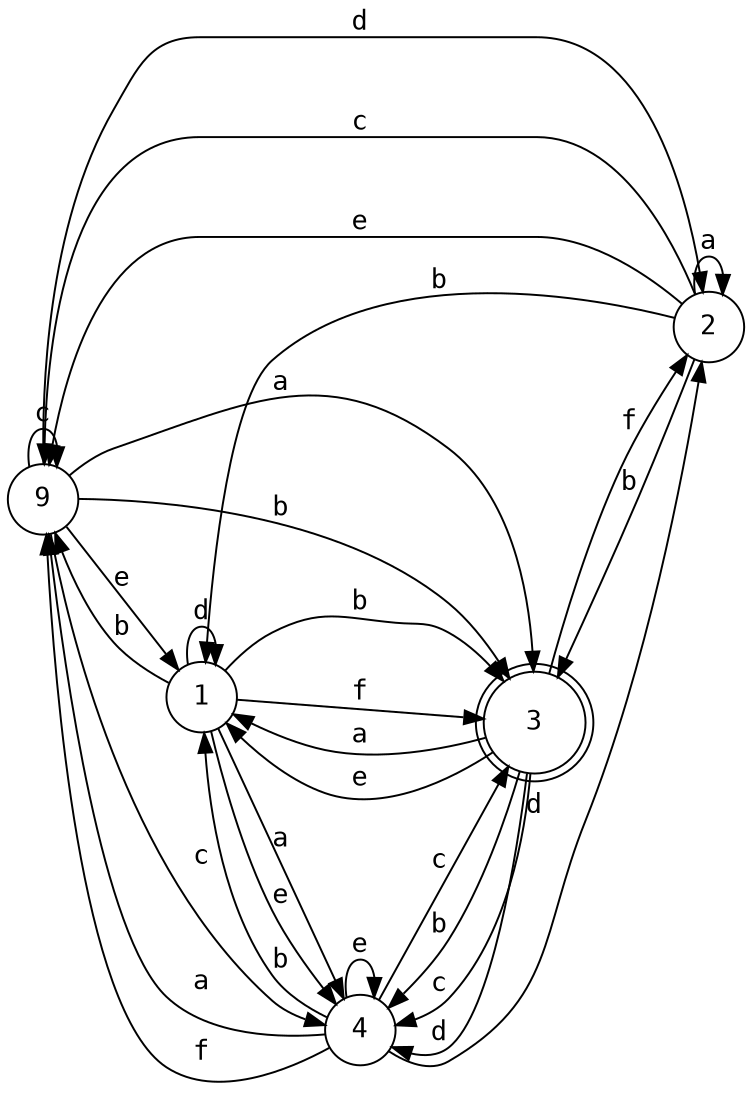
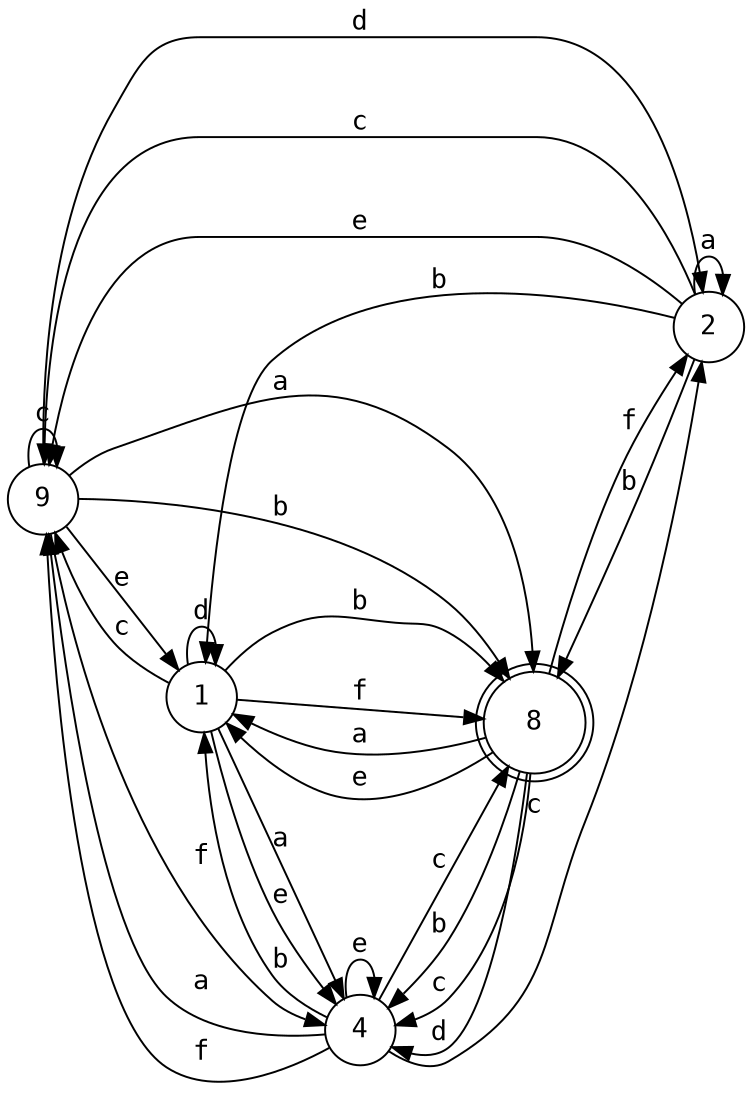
edge "1" -> "9": label "b" -> "c"
node "3": label "3" -> "8"
edge "4" -> "2": label "d" -> "c"
edge "9" -> "4": label "c" -> "f"
